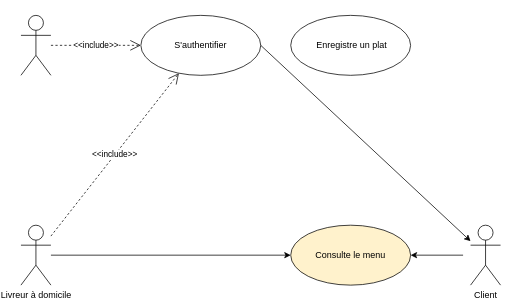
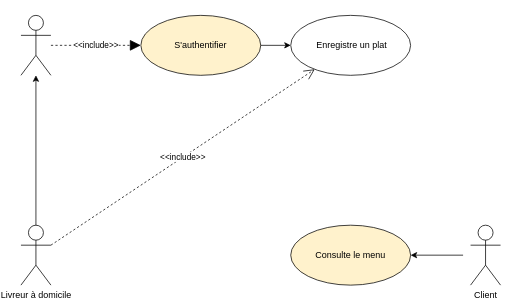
edge "chef expérimenté" -> "S'authentifier": arrowhead open -> block
node "S'authentifier": fillcolor #ffffff -> #fff2cc
edge "S'authentifier" -> "Client": now "S'authentifier" -> "Enregistre un plat"
edge "Livreur à domicile" -> "S'authentifier": now "Livreur à domicile" -> "Enregistre un plat"
edge "Livreur à domicile" -> "Consulte le menu": now "Livreur à domicile" -> "chef expérimenté"
